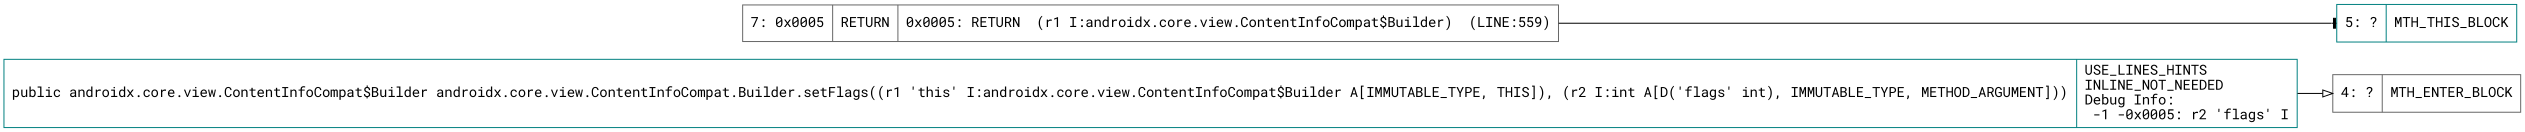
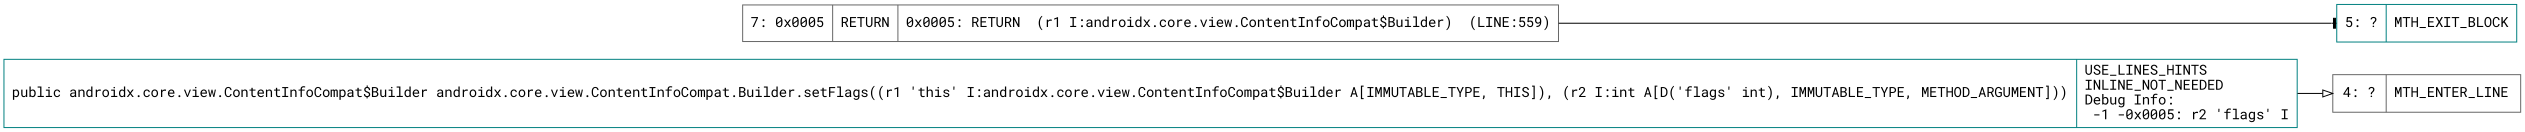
node "5: ?": text "MTH_THIS_BLOCK" -> "MTH_EXIT_BLOCK"
node "4: ?": text "MTH_ENTER_BLOCK" -> "MTH_ENTER_LINE"
